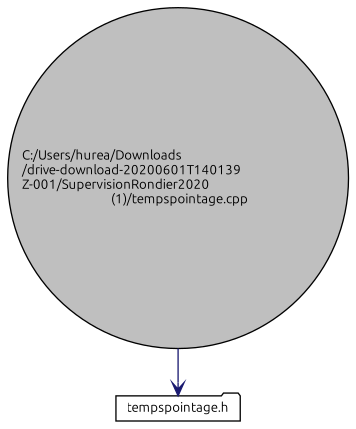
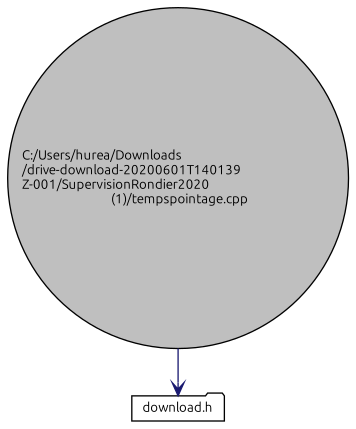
node "tempspointage.h": label "tempspointage.h" -> "download.h"
